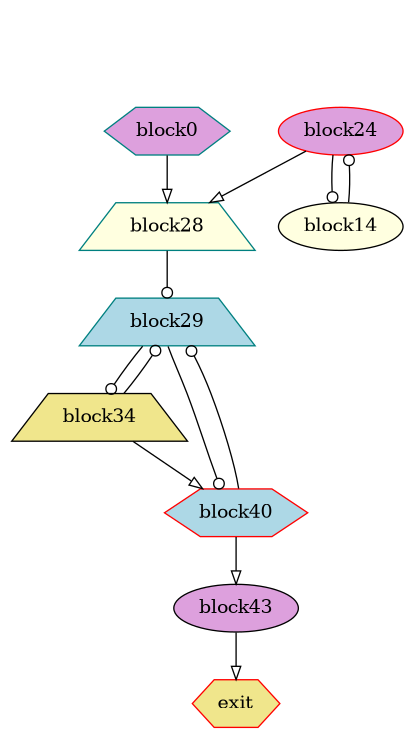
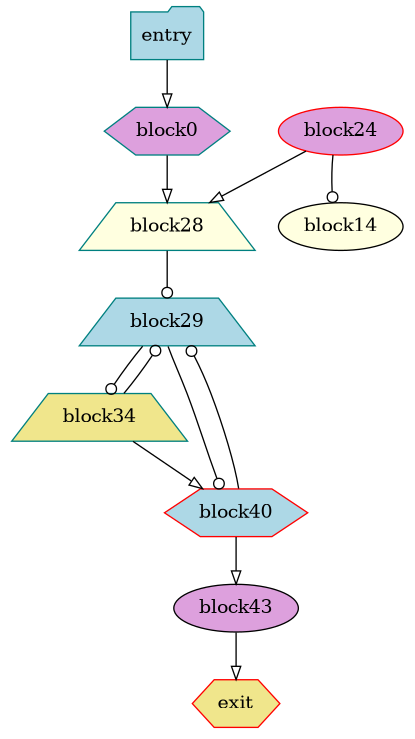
node "entry": added
edge "block14" -> "block24": removed
node "block34": color black -> teal
